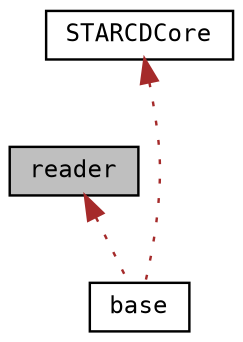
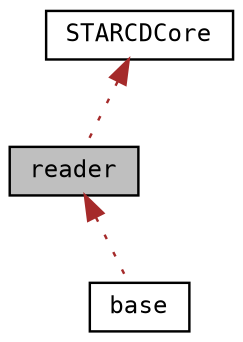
edge "base" -> "STARCDCore": now "reader" -> "STARCDCore"
